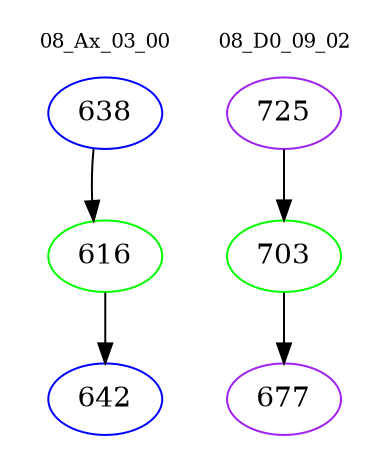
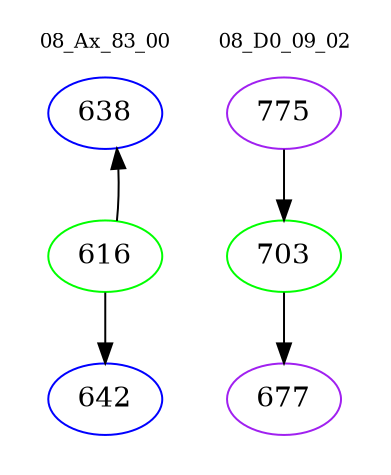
cluster "08_Ax_03_00": label "08_Ax_03_00" -> "08_Ax_83_00"
node "725": label "725" -> "775"
edge "638" -> "616": reversed
